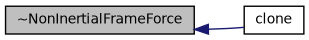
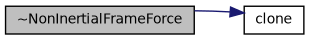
edge "clone" -> "~NonInertialFrameForce": reversed
